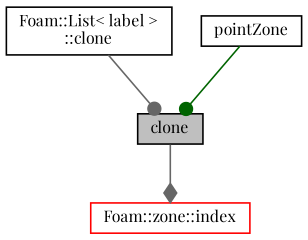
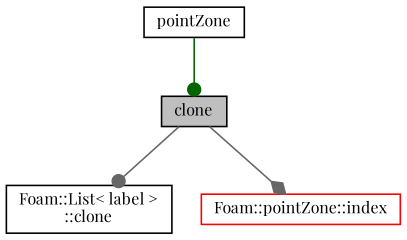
edge "Foam::List< label > ::clone" -> "clone": reversed
node "Foam::zone::index": label "Foam::zone::index" -> "Foam::pointZone::index"
